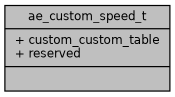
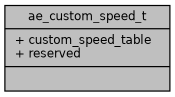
node "ae_custom_speed_t": text "+ custom_custom_table" -> "+ custom_speed_table"
